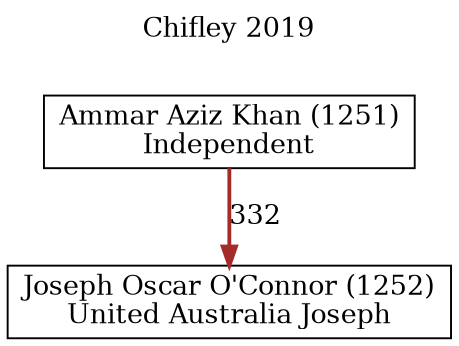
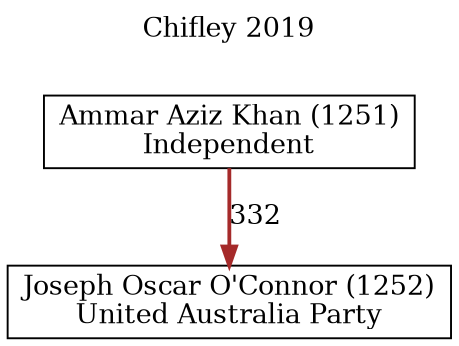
node "Joseph Oscar O'Connor (1252) United Australia Joseph": label "Joseph Oscar O'Connor (1252) United Australia Joseph" -> "Joseph Oscar O'Connor (1252) United Australia Party"
